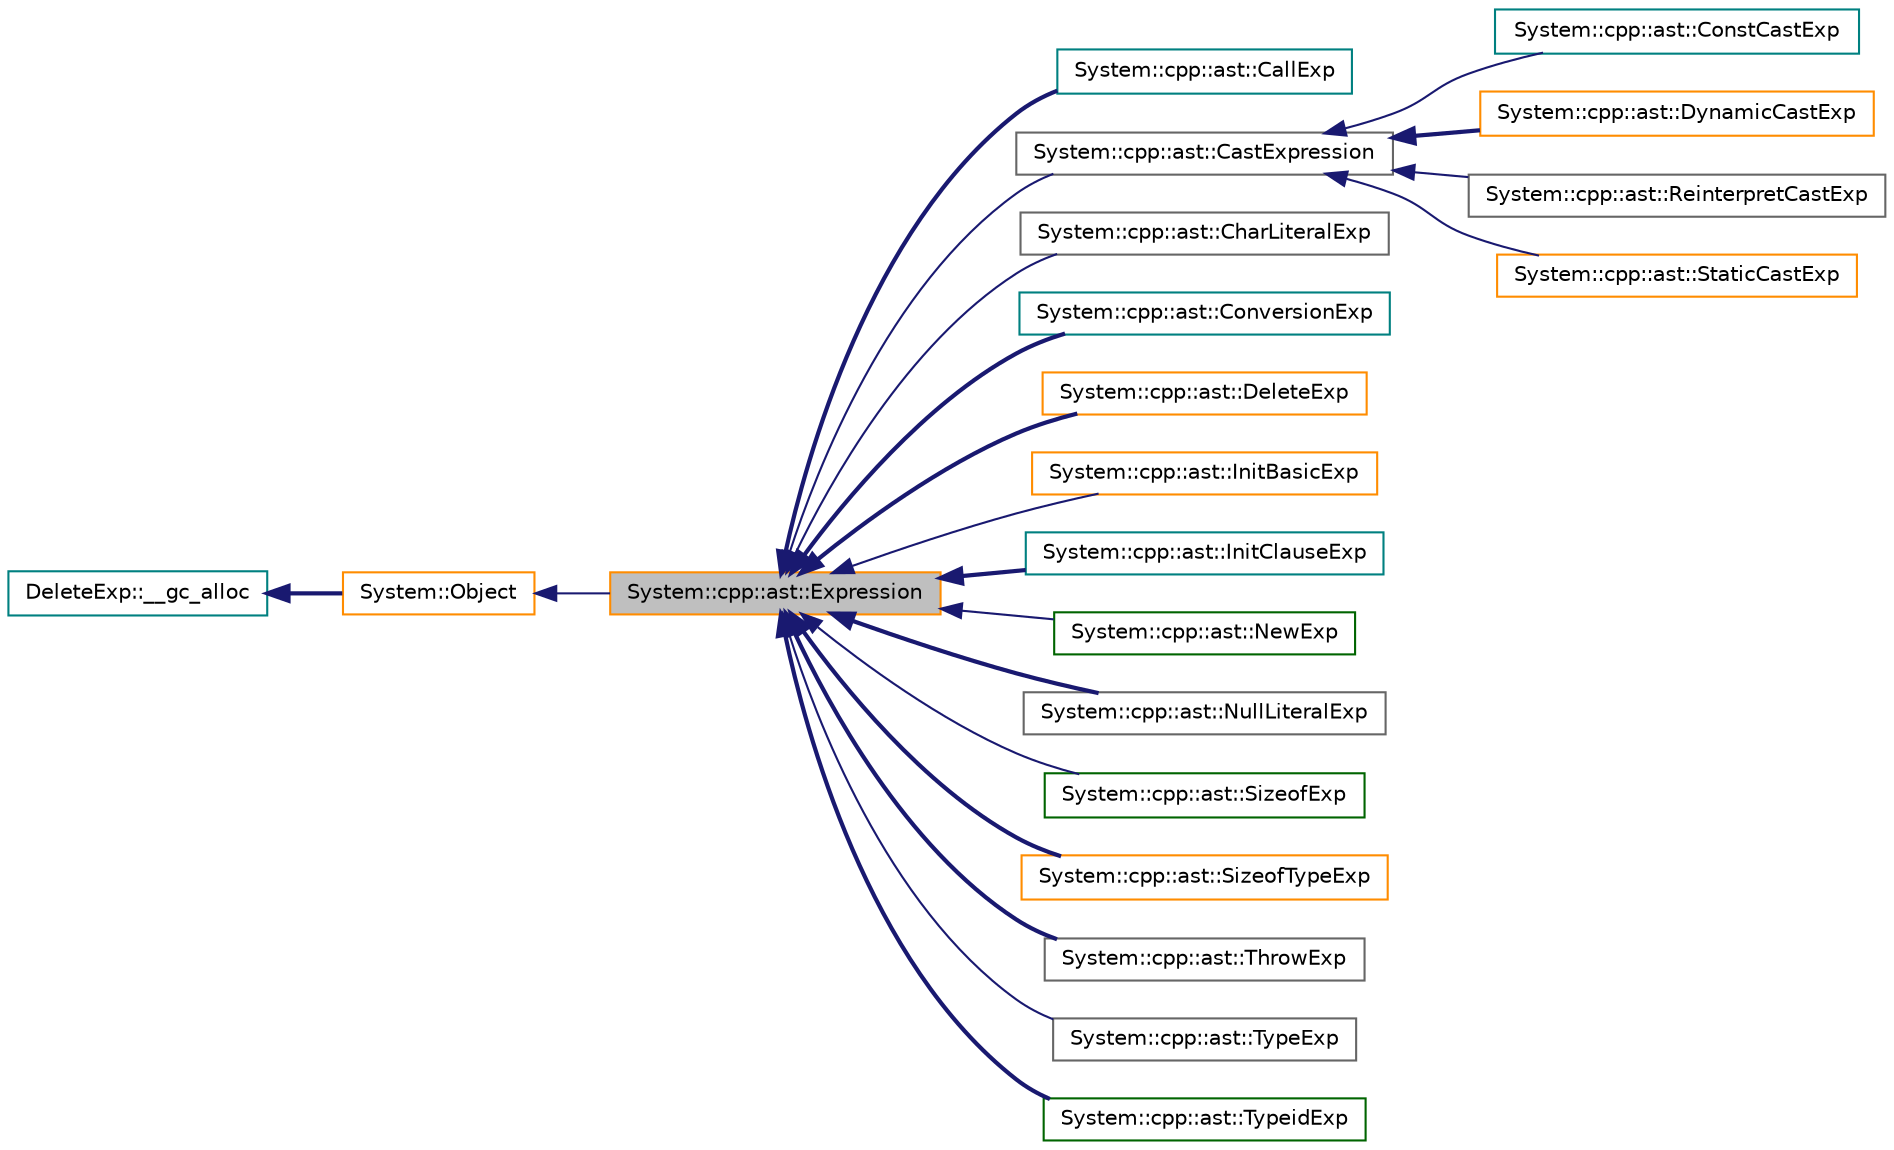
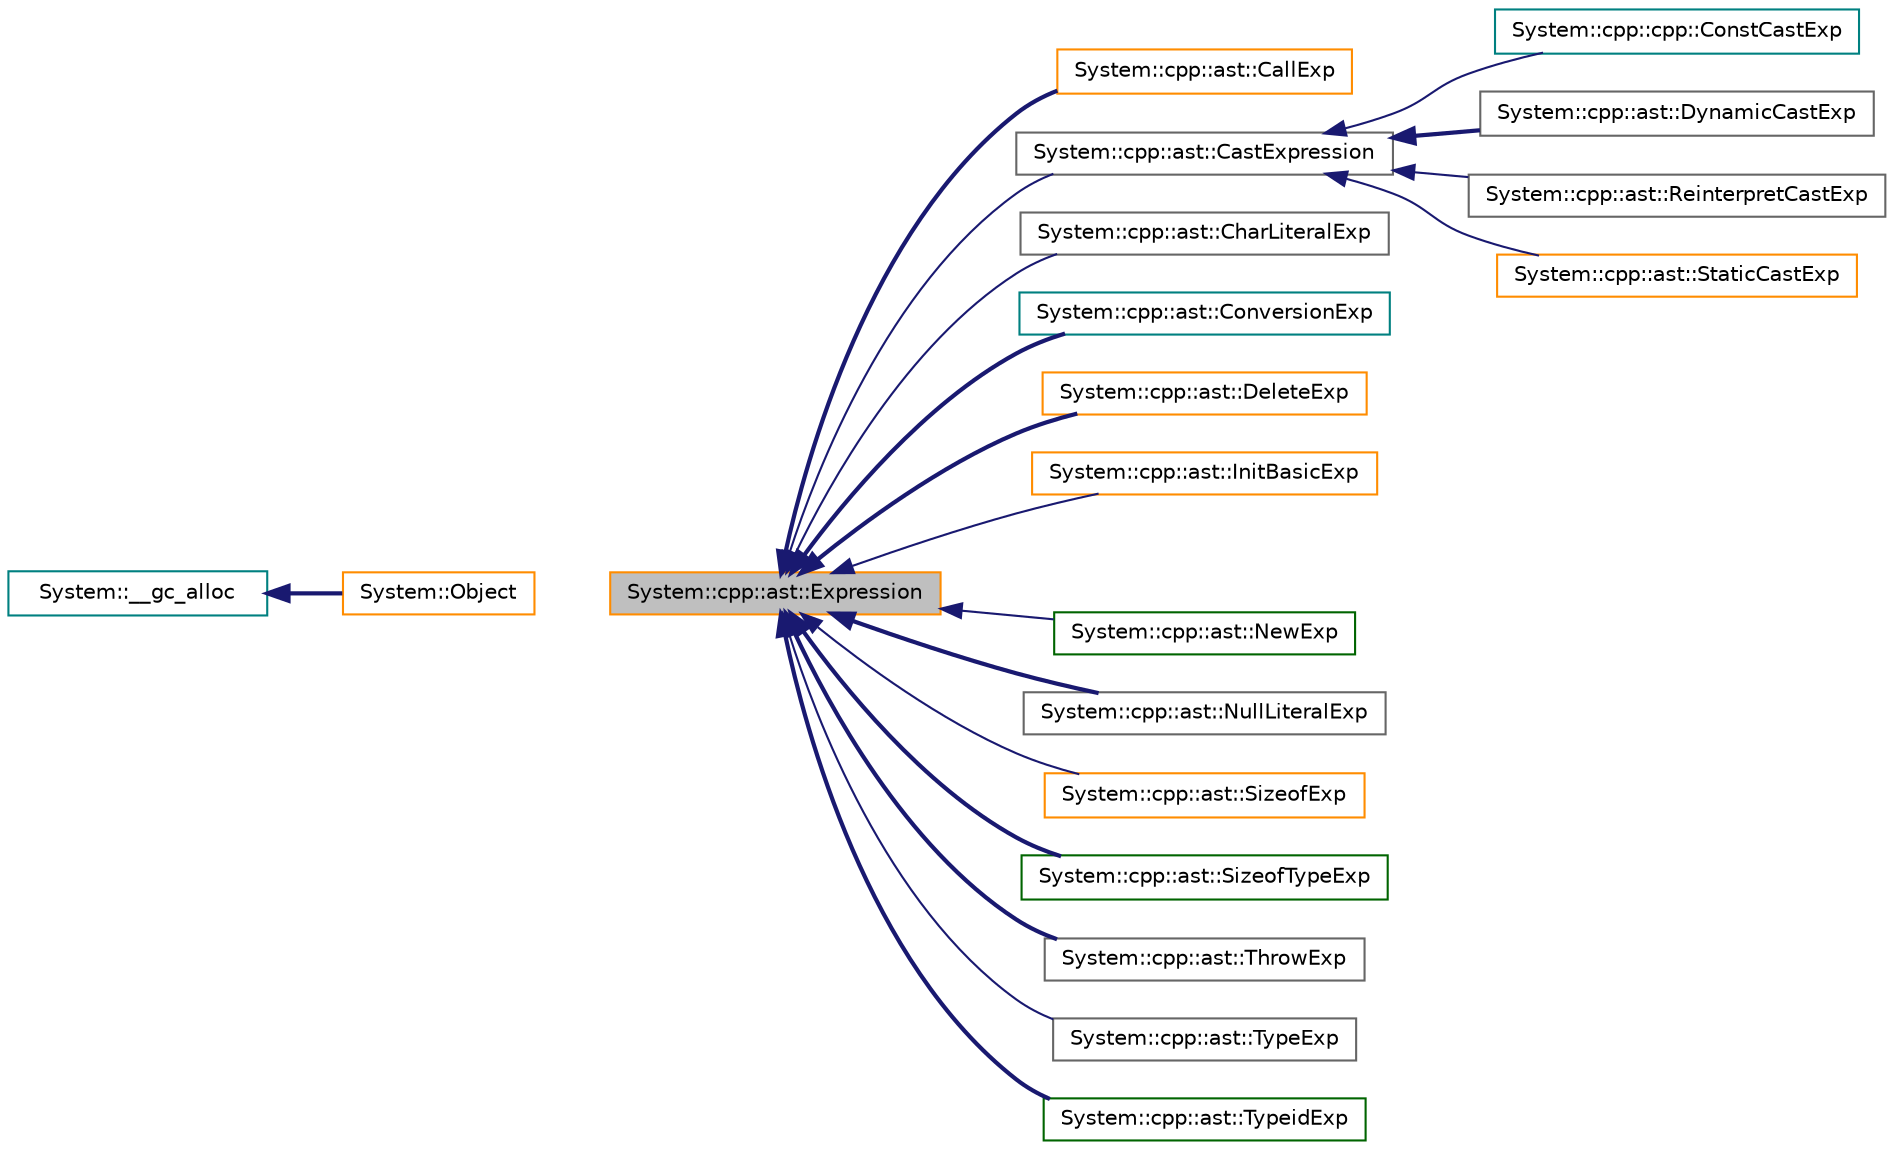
node "System::cpp::ast::ConstCastExp": label "System::cpp::ast::ConstCastExp" -> "System::cpp::cpp::ConstCastExp"
node "System::cpp::ast::CallExp": color teal -> darkorange
node "System::cpp::ast::DynamicCastExp": color darkorange -> gray40
node "System::cpp::ast::InitClauseExp": removed
node "DeleteExp::__gc_alloc": label "DeleteExp::__gc_alloc" -> "System::__gc_alloc"
edge "System::cpp::ast::Expression" -> "System::Object": removed
node "System::cpp::ast::SizeofExp": color darkgreen -> darkorange
node "System::cpp::ast::SizeofTypeExp": color darkorange -> darkgreen
